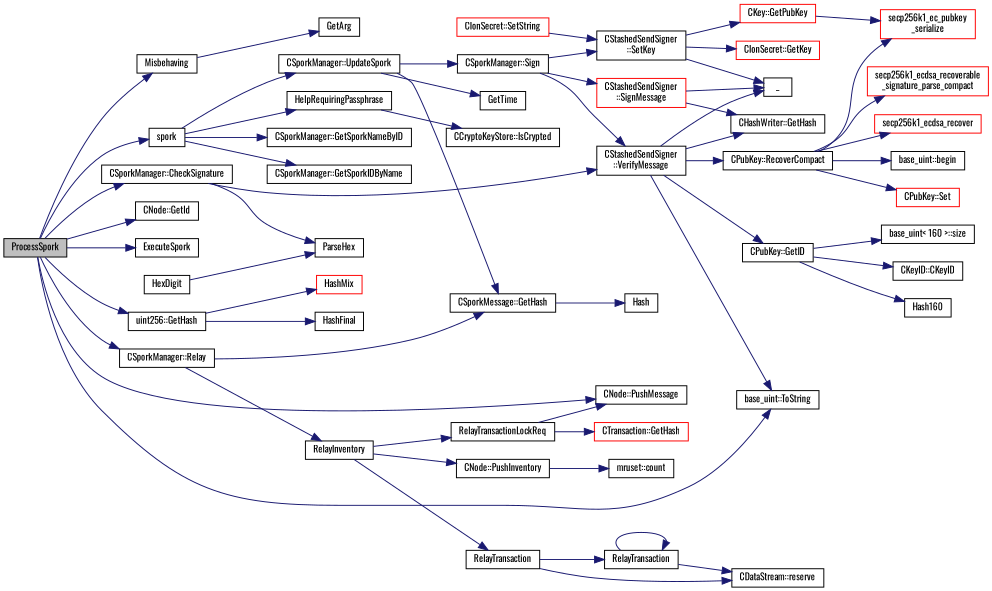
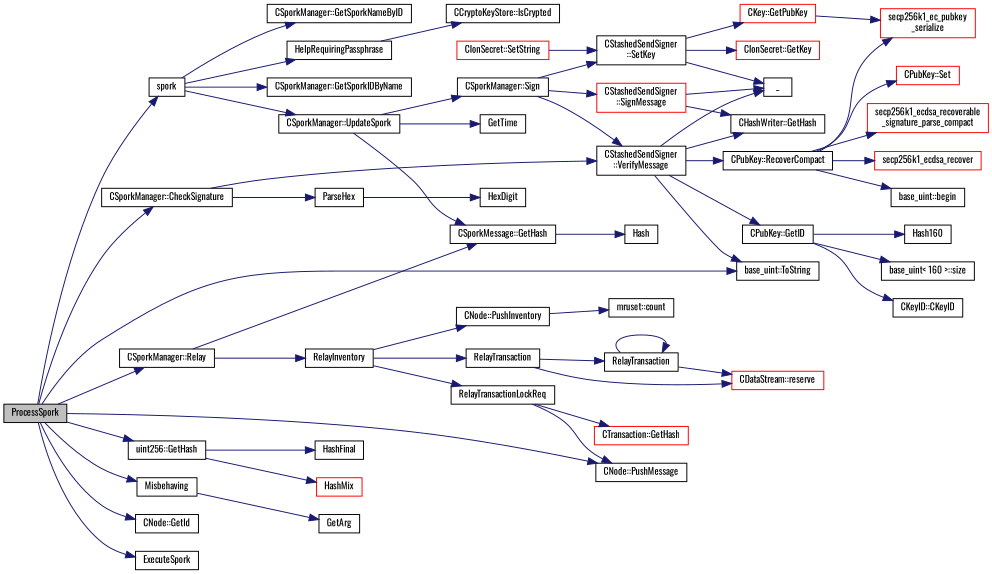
edge "HexDigit" -> "ParseHex": reversed
node "CDataStream::reserve": color black -> red
